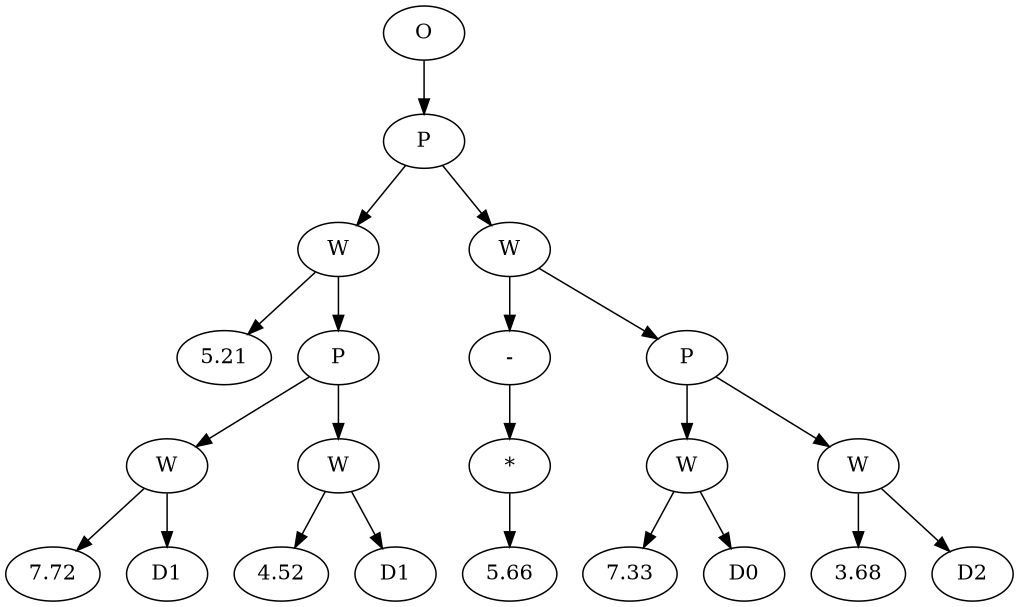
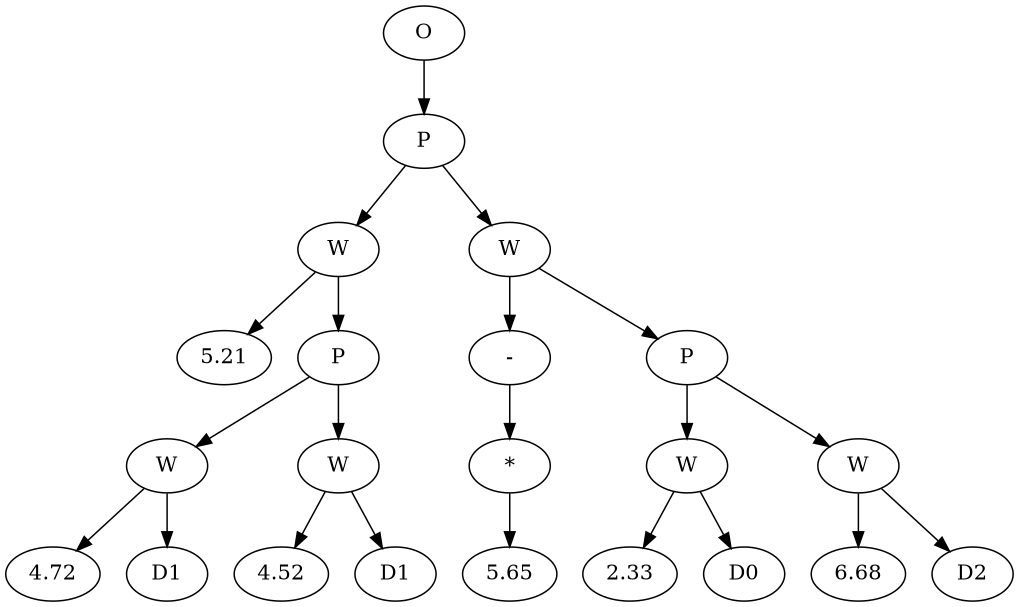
node "7.72": label "7.72" -> "4.72"
node "5.66": label "5.66" -> "5.65"
node "7.33": label "7.33" -> "2.33"
node "3.68": label "3.68" -> "6.68"
